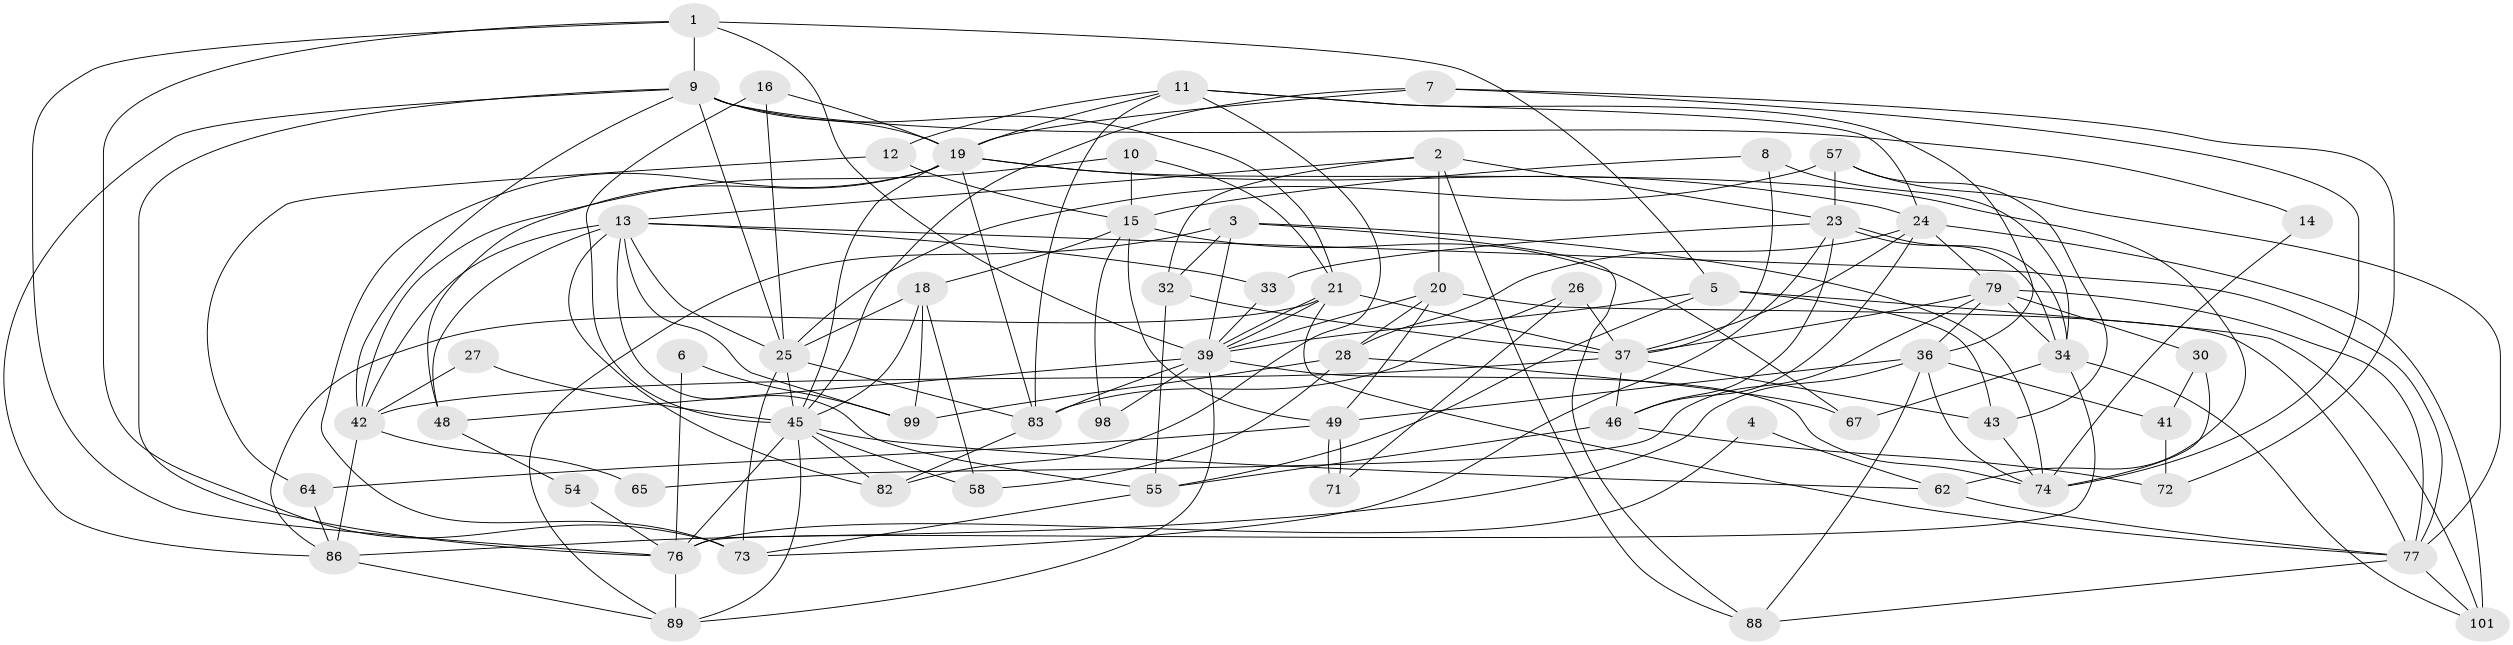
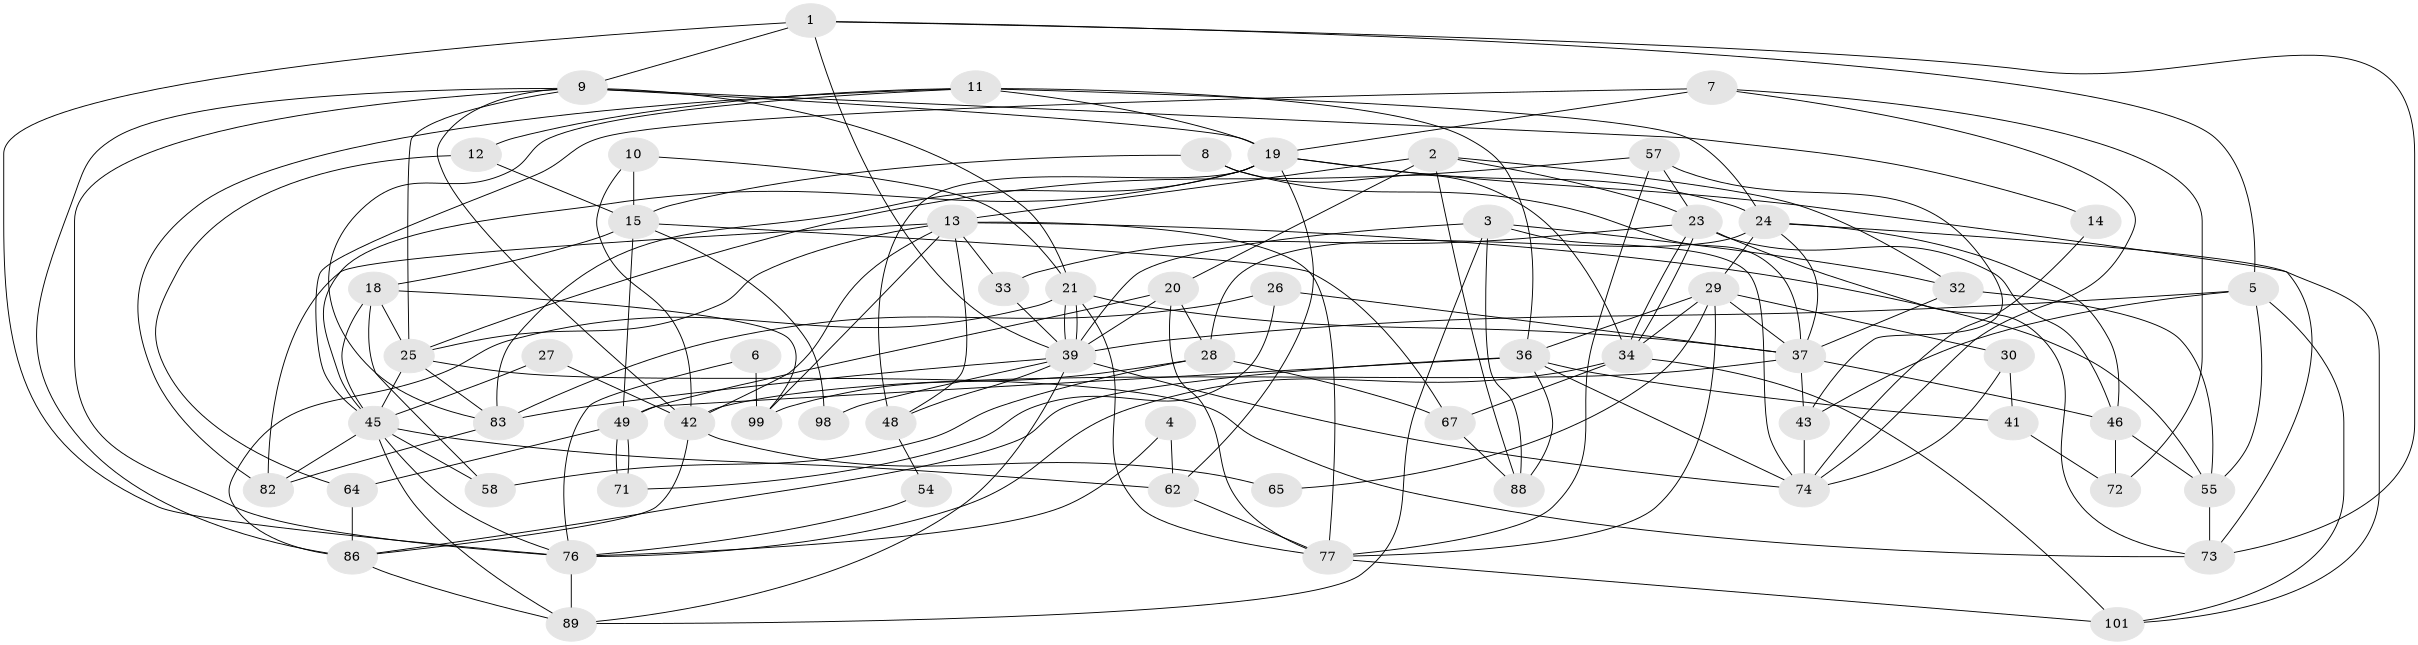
node "16": removed
node "79": label "79" -> "29"
edge "77" -- "88": now "67" -- "88"
